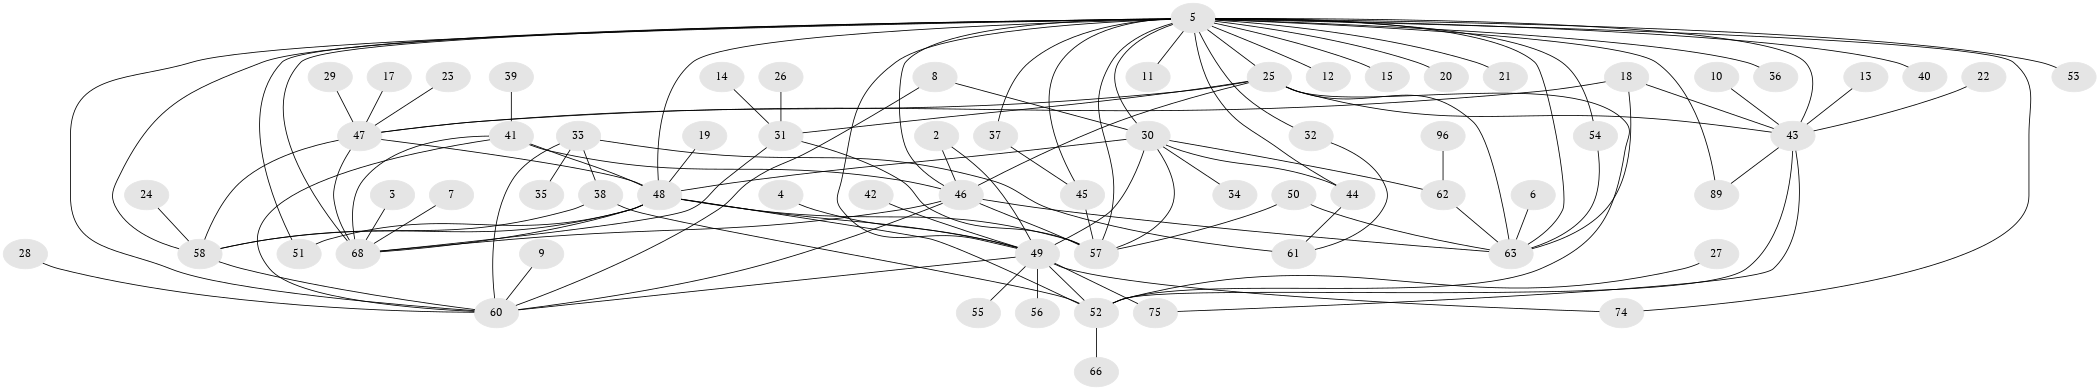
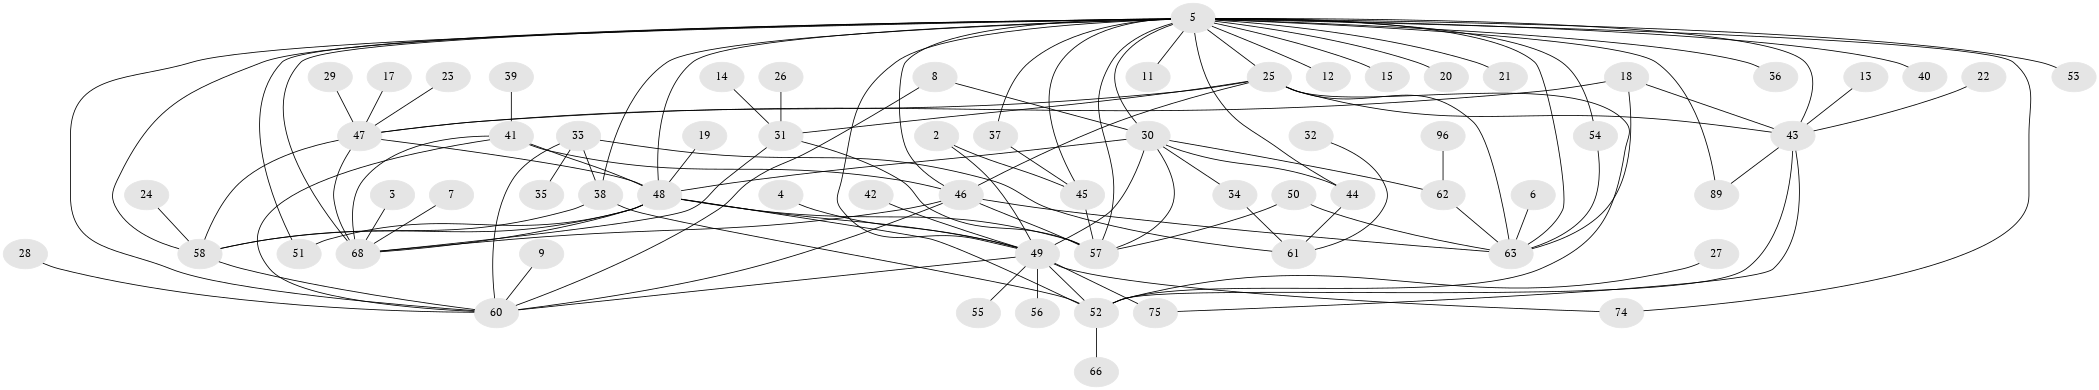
node "10": removed
edge "5" -- "32": now "5" -- "38"
edge "2" -- "46": now "2" -- "45"
edge "34" -- "61": added
